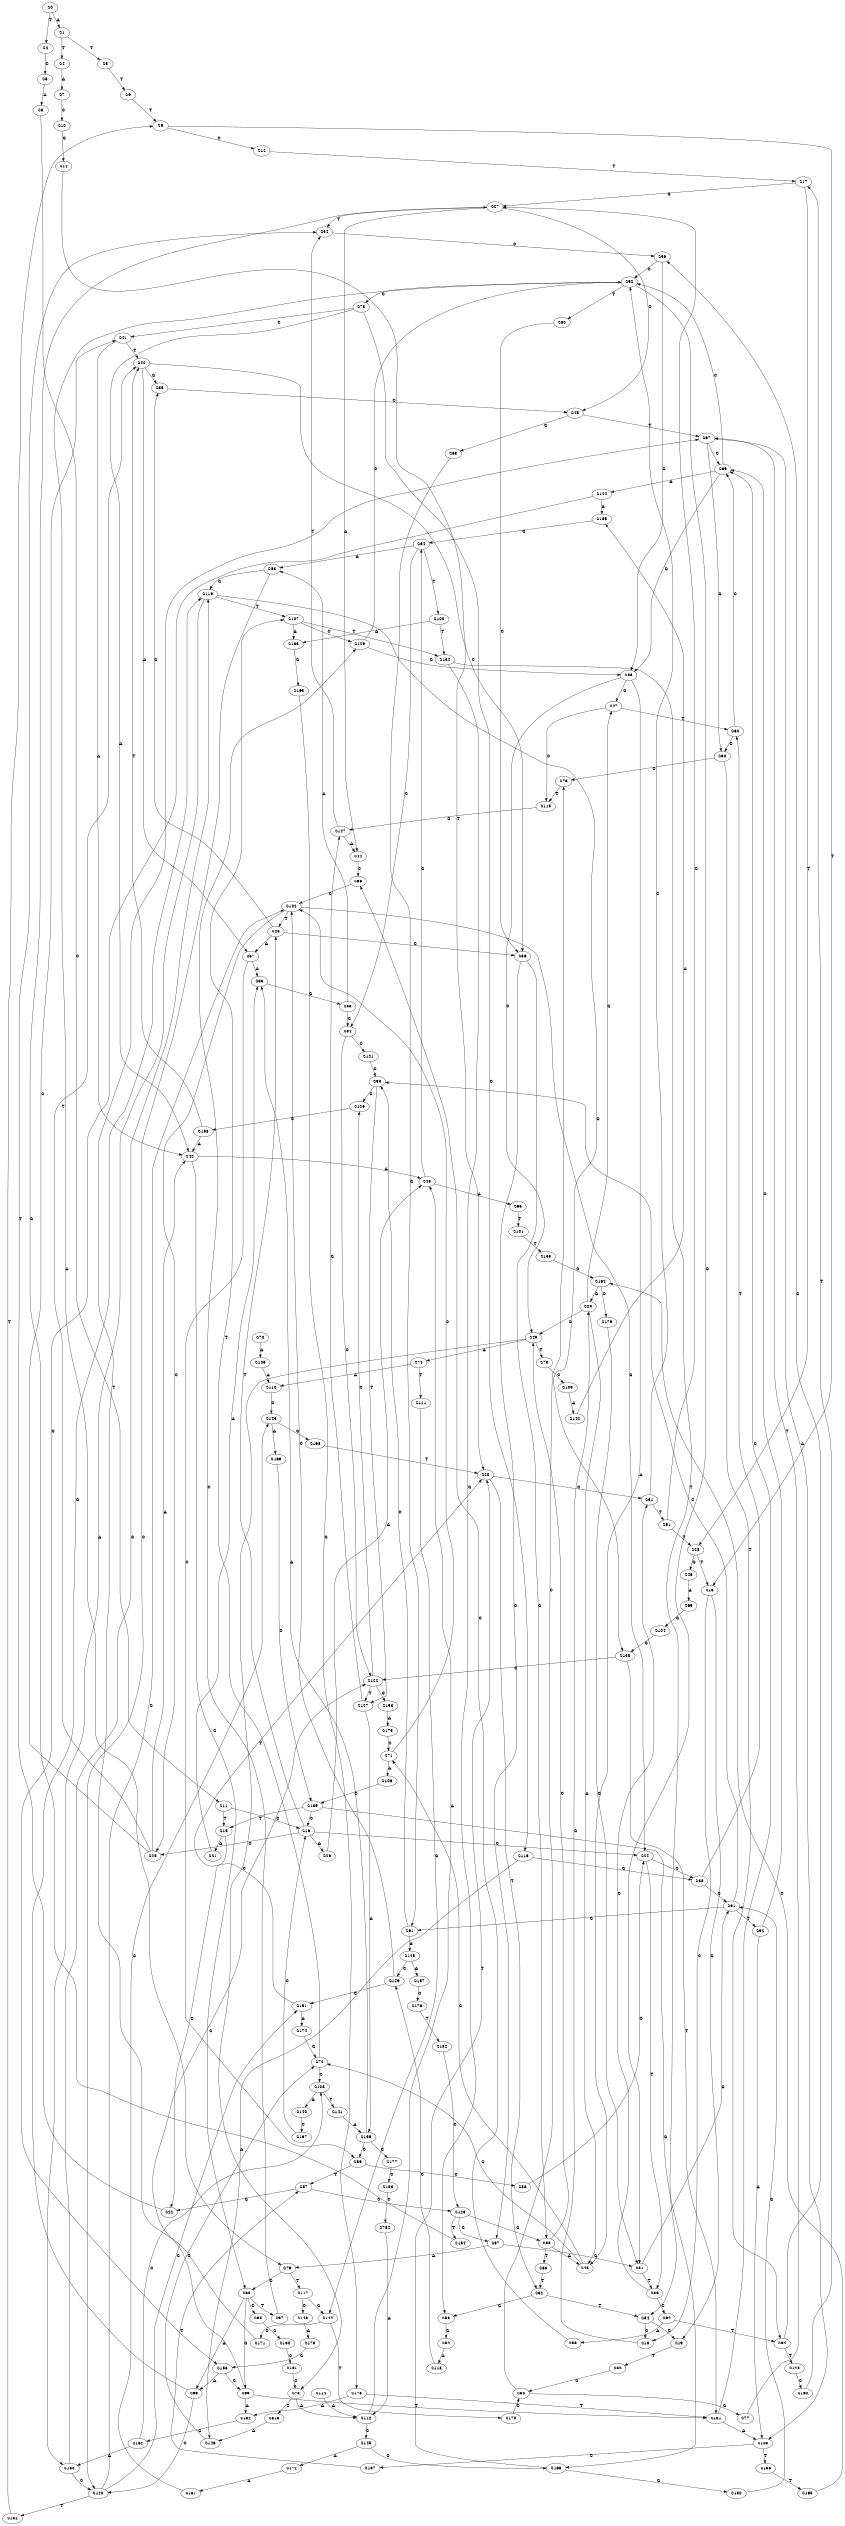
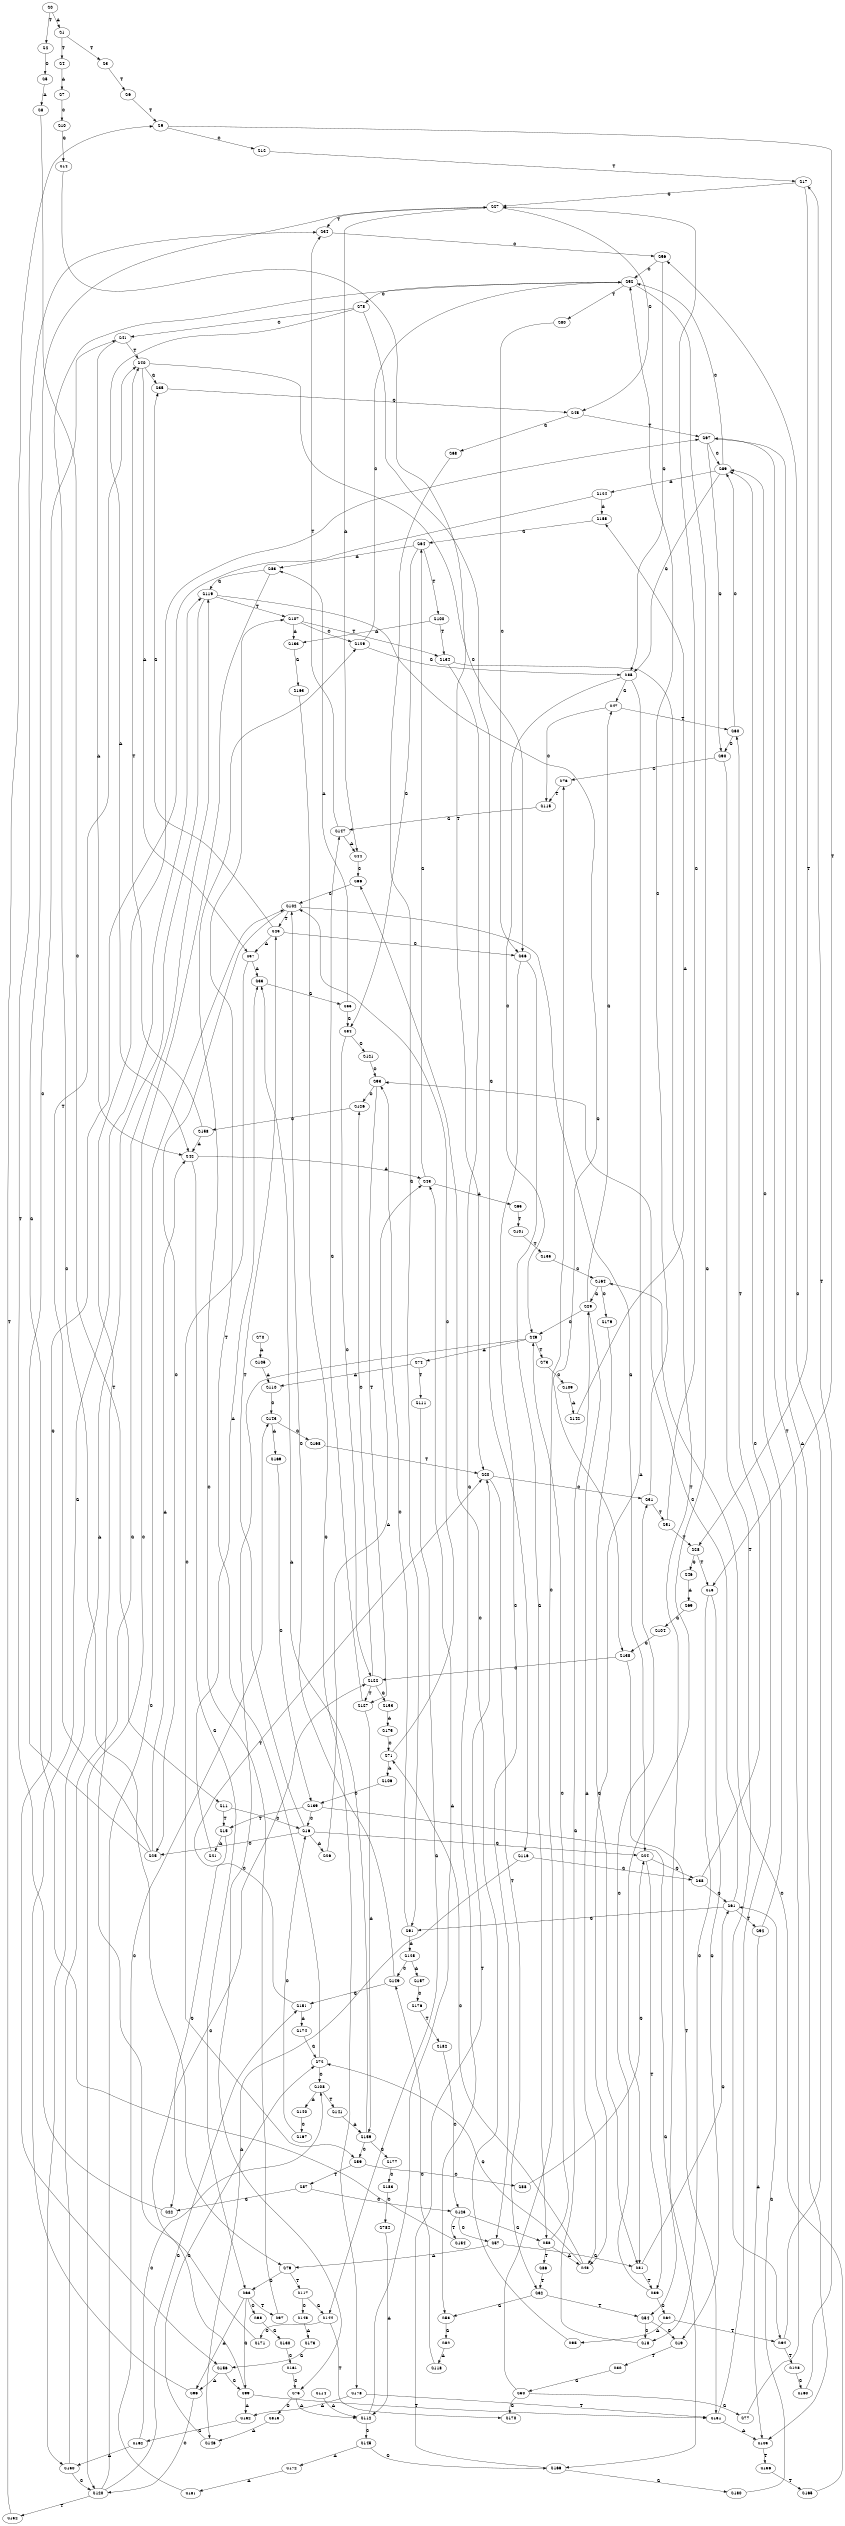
edge "S52" -> "S79": label "A" -> "C"
edge "S170" -> "S50": reversed
node "S137": removed
